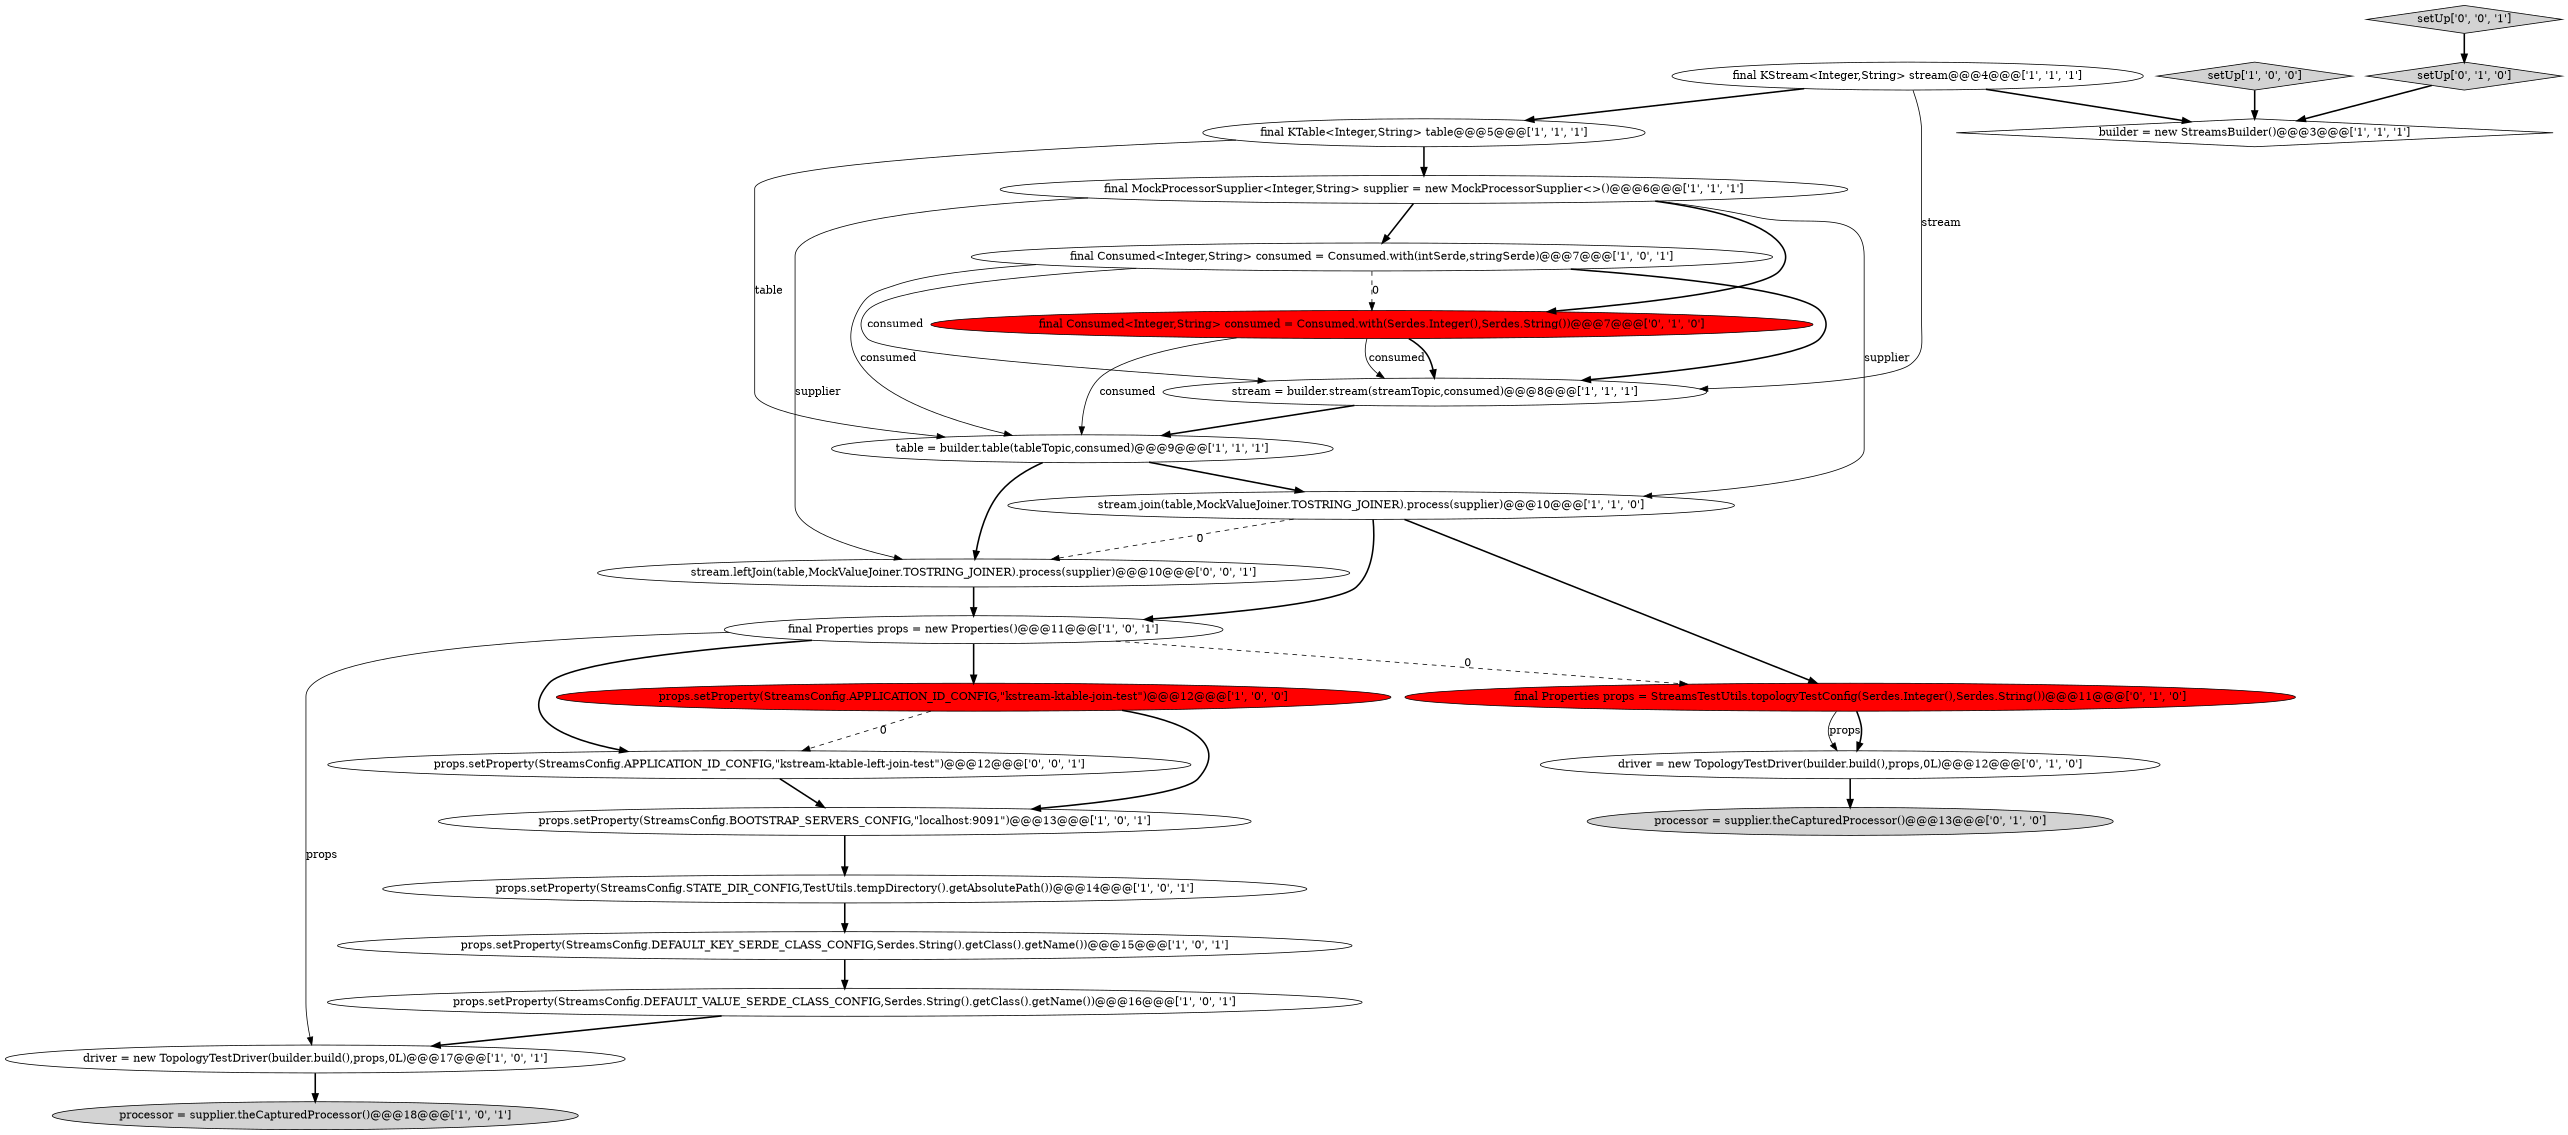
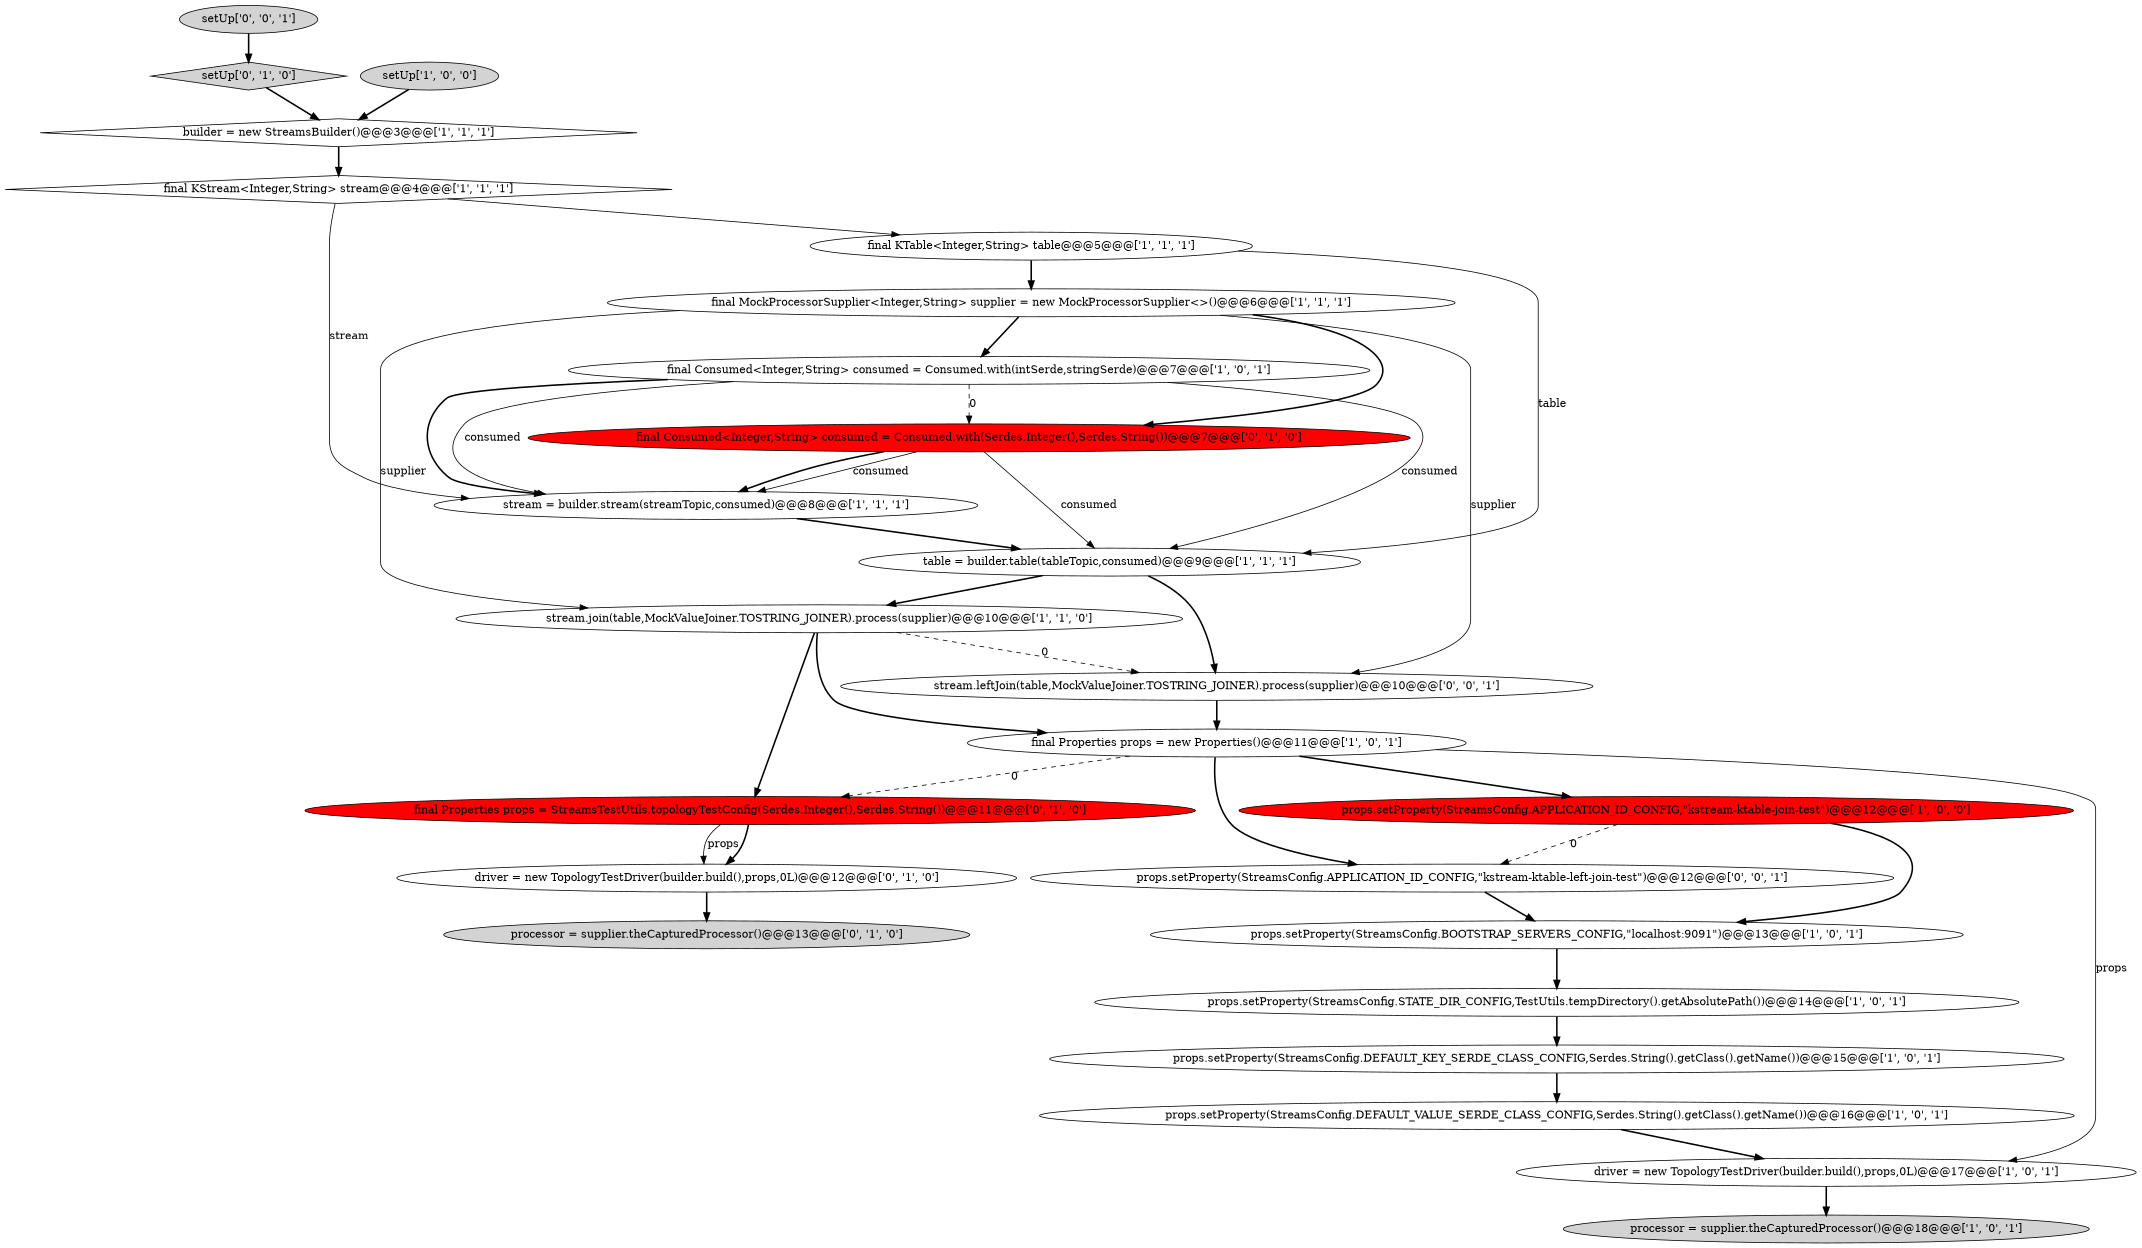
node "setUp['0', '0', '1']": shape diamond -> ellipse
node "final KStream<Integer,String> stream@@@4@@@['1', '1', '1']": shape ellipse -> diamond
node "setUp['1', '0', '0']": shape diamond -> ellipse
edge "final KStream<Integer,String> stream@@@4@@@['1', '1', '1']" -> "final KTable<Integer,String> table@@@5@@@['1', '1', '1']": style bold -> solid
edge "final KStream<Integer,String> stream@@@4@@@['1', '1', '1']" -> "builder = new StreamsBuilder()@@@3@@@['1', '1', '1']": reversed
